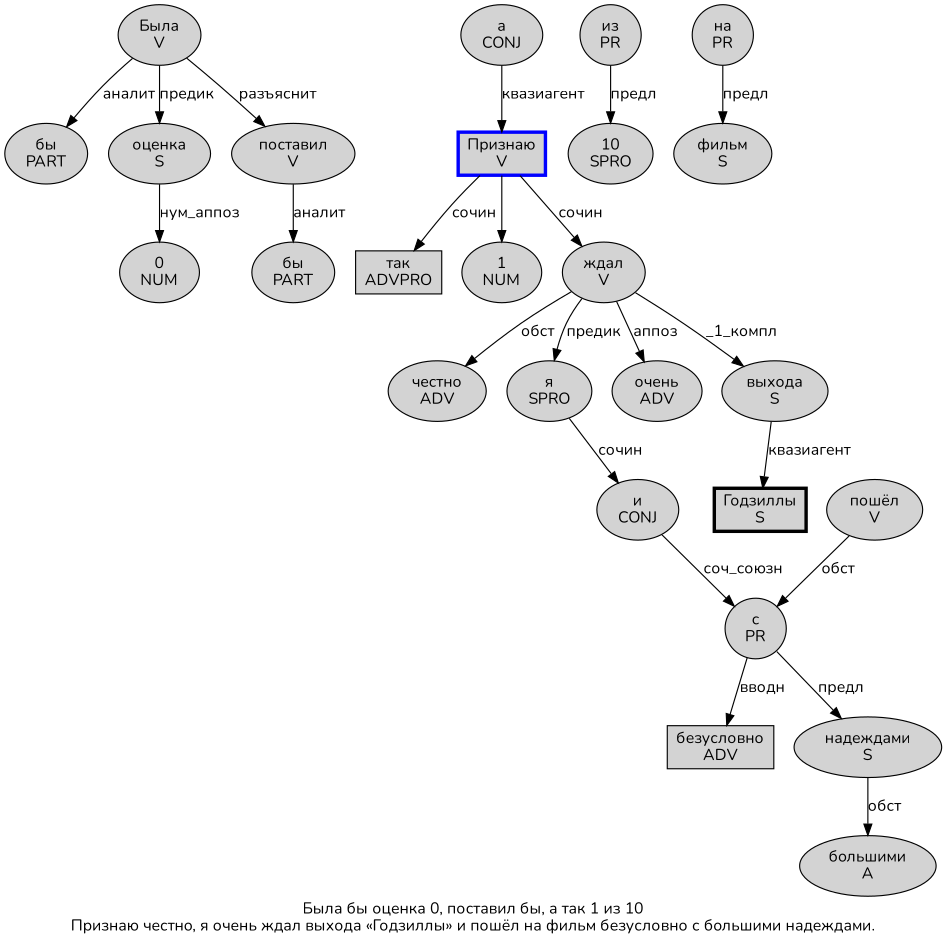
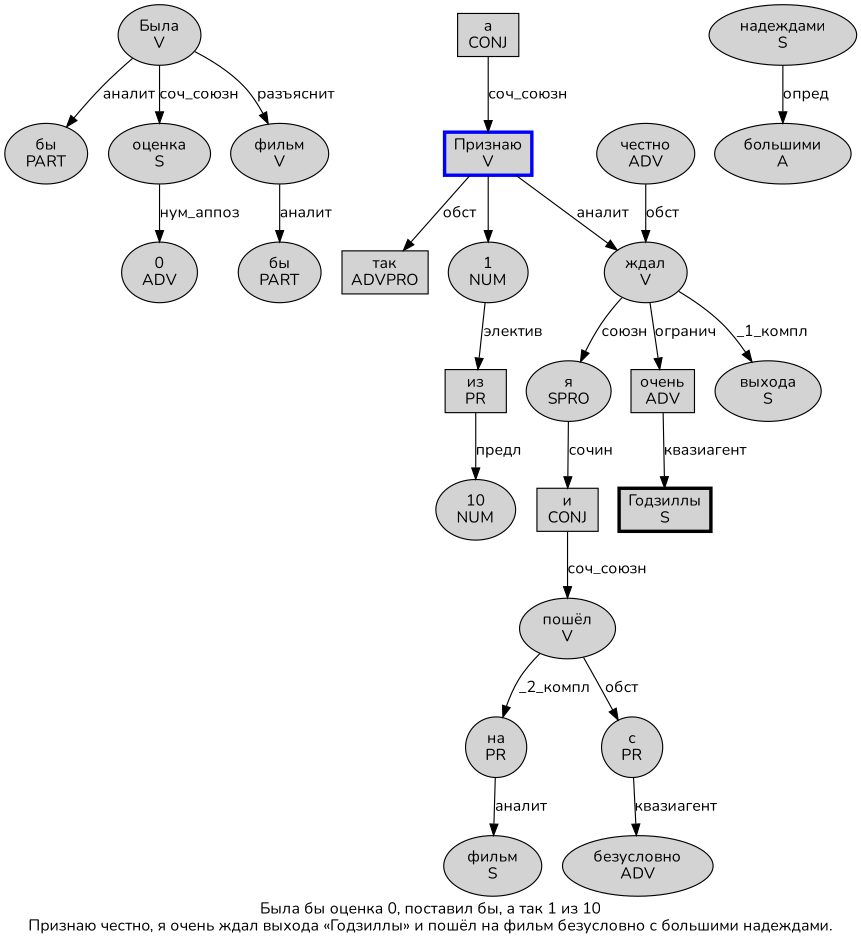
node "а CONJ": shape ellipse -> box
node "из PR": shape ellipse -> box
edge "Была V" -> "оценка S": label "предик" -> "соч_союзн"
edge "а CONJ" -> "Признаю V": label "квазиагент" -> "соч_союзн"
edge "на PR" -> "фильм S": label "предл" -> "аналит"
node "поставил V": label "поставил V" -> "фильм V"
node "10 SPRO": label "10 SPRO" -> "10 NUM"
edge "Признаю V" -> "так ADVPRO": label "сочин" -> "обст"
edge "Признаю V" -> "ждал V": label "сочин" -> "аналит"
node "0 NUM": label "0 NUM" -> "0 ADV"
edge "ждал V" -> "честно ADV": reversed
edge "1 NUM" -> "из PR": added, label "электив"
edge "ждал V" -> "я SPRO": label "предик" -> "союзн"
edge "ждал V" -> "очень ADV": label "аппоз" -> "огранич"
node "очень ADV": shape ellipse -> box
edge "выхода S" -> "Годзиллы S": now "очень ADV" -> "Годзиллы S"
node "и CONJ": shape ellipse -> box
edge "и CONJ" -> "с PR": now "и CONJ" -> "пошёл V"
edge "пошёл V" -> "на PR": added, label "_2_компл"
edge "с PR" -> "надеждами S": removed, label "предл"
edge "с PR" -> "безусловно ADV": label "вводн" -> "квазиагент"
node "безусловно ADV": shape box -> ellipse
edge "надеждами S" -> "большими A": label "обст" -> "опред"
